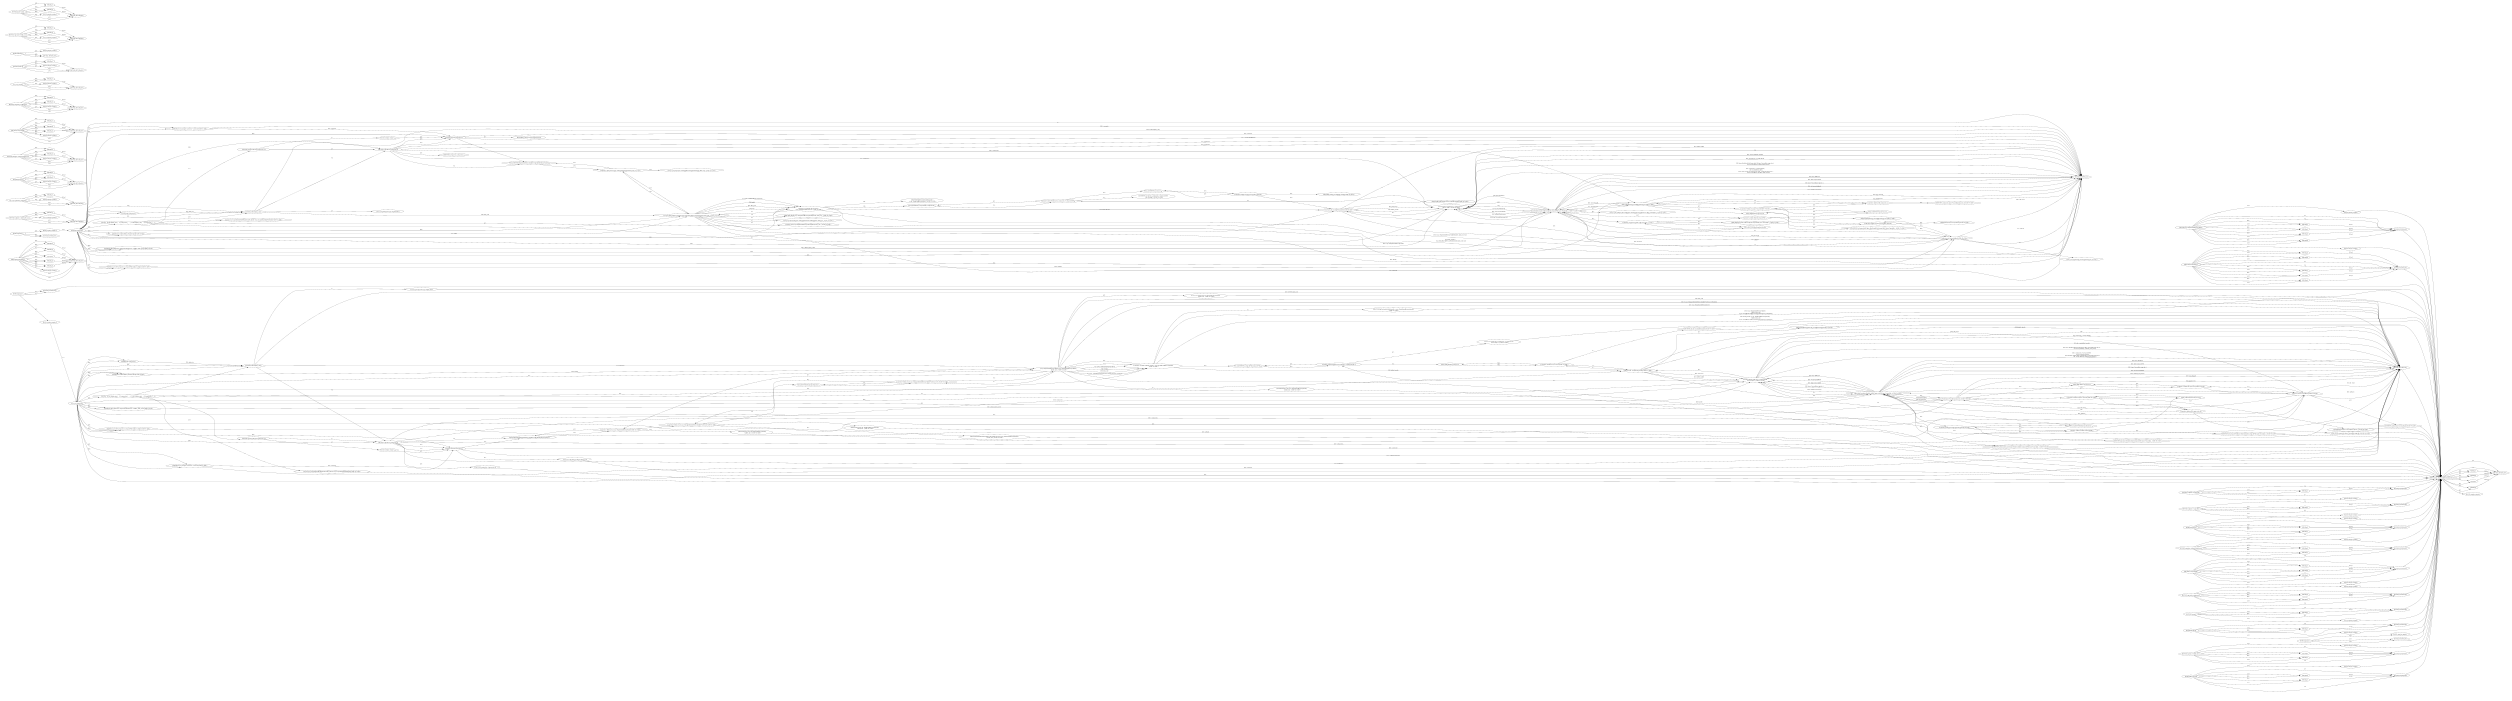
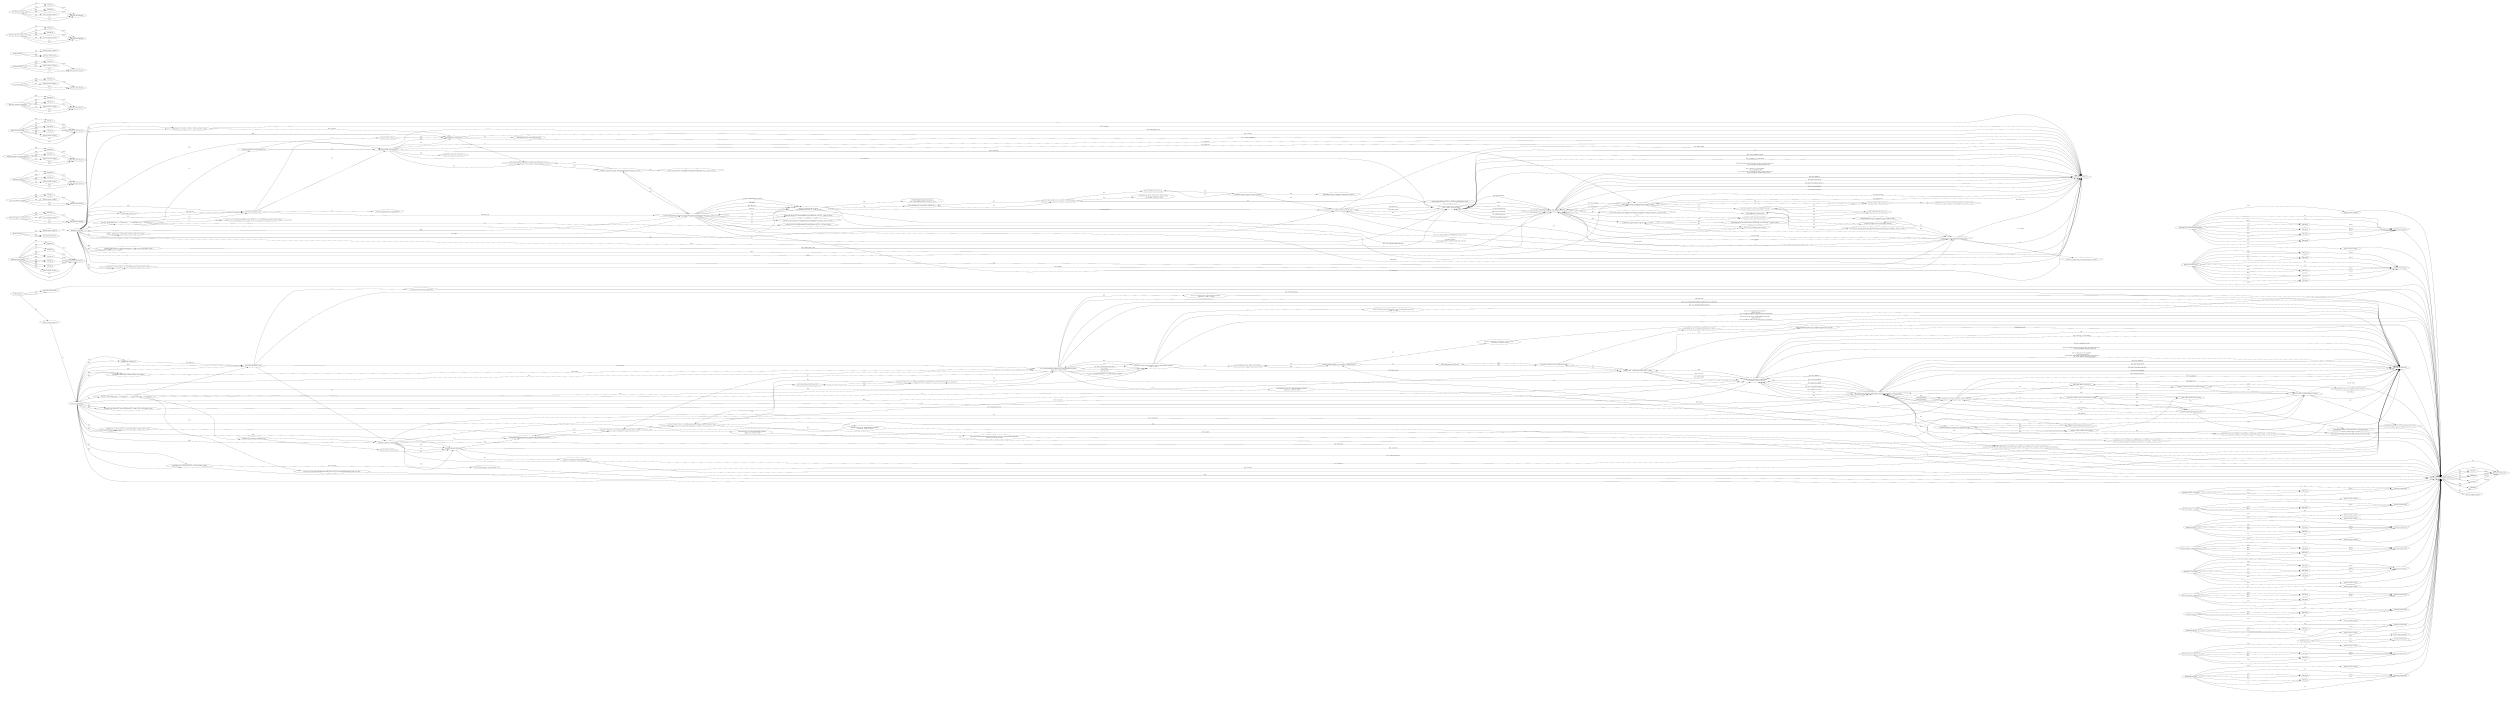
node "<(IDENTIFIER,std,std::move(callback))<SUB>18</SUB>>": removed
edge "<(std.move,std::move(buffer_handle))<SUB>17</SUB>>" -> "<(std.move,std::move(callback))<SUB>19</SUB>>": removed, label "DDG: std::move"
node "<(IDENTIFIER,std,std::move(callback))<SUB>19</SUB>>": added
